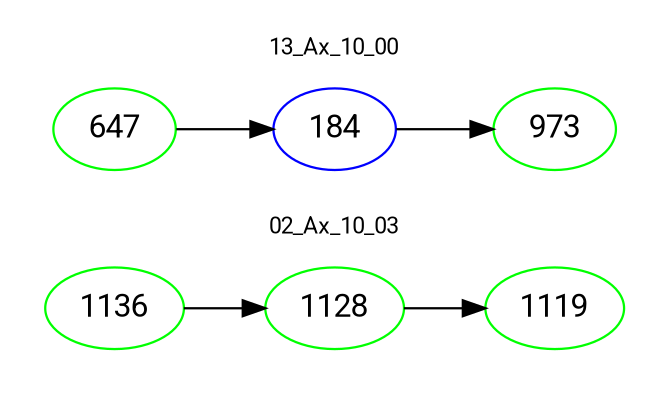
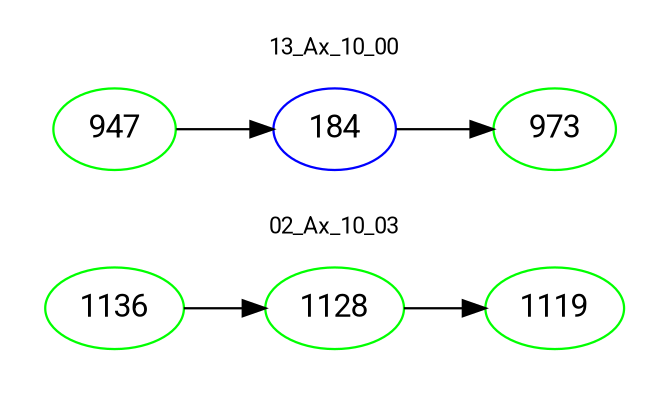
node "647": label "647" -> "947"
